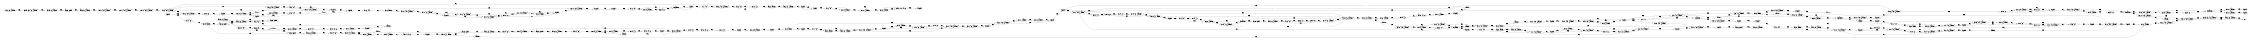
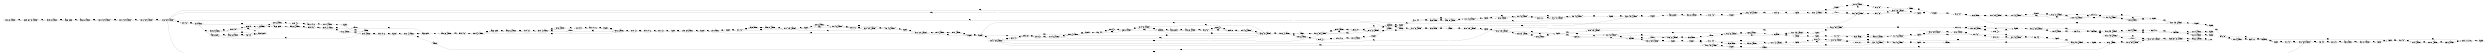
node "str wzr , [ x8 ]": added
edge "cmp w8 , w9" -> "str w8 , [ sp , # address ]": added, label "CFG"
